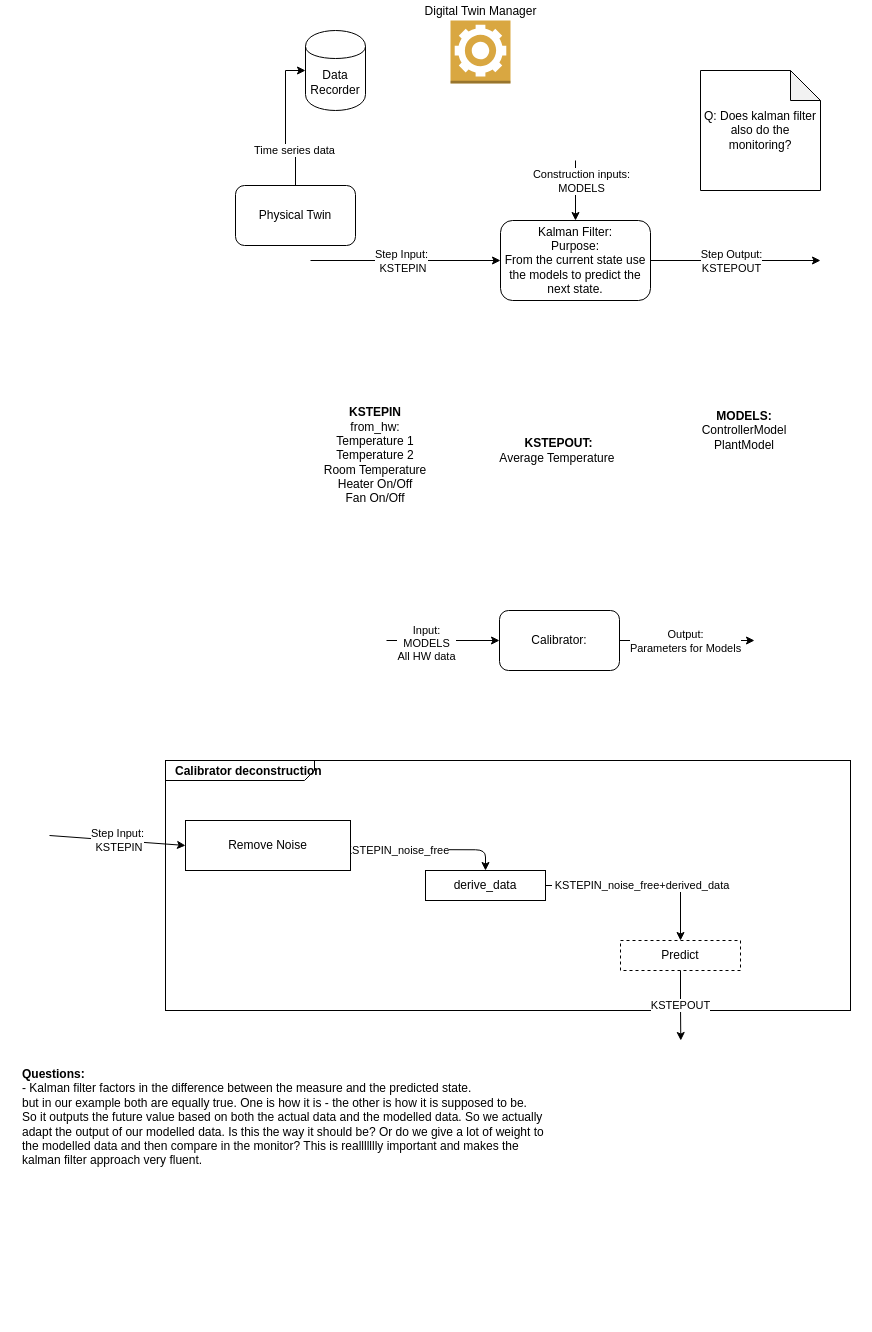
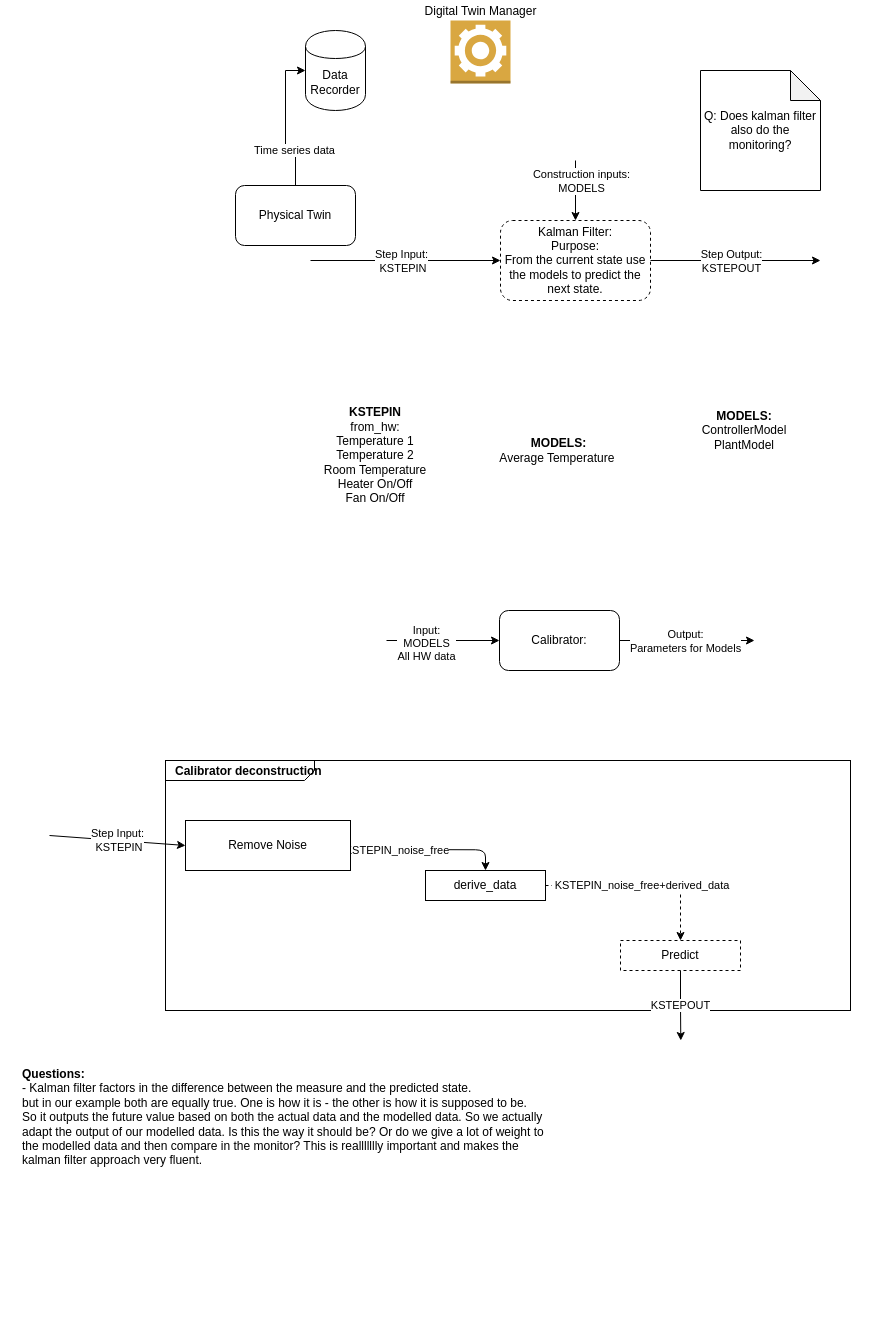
node "Kalman Filter: Purpose: From the current state use the models to predict the next state.": style solid -> dashed
node "KSTEPOUT: Average Temperature": label "KSTEPOUT: Average Temperature" -> "MODELS: Average Temperature"
edge "derive_data" -> "Predict": style solid -> dashed
